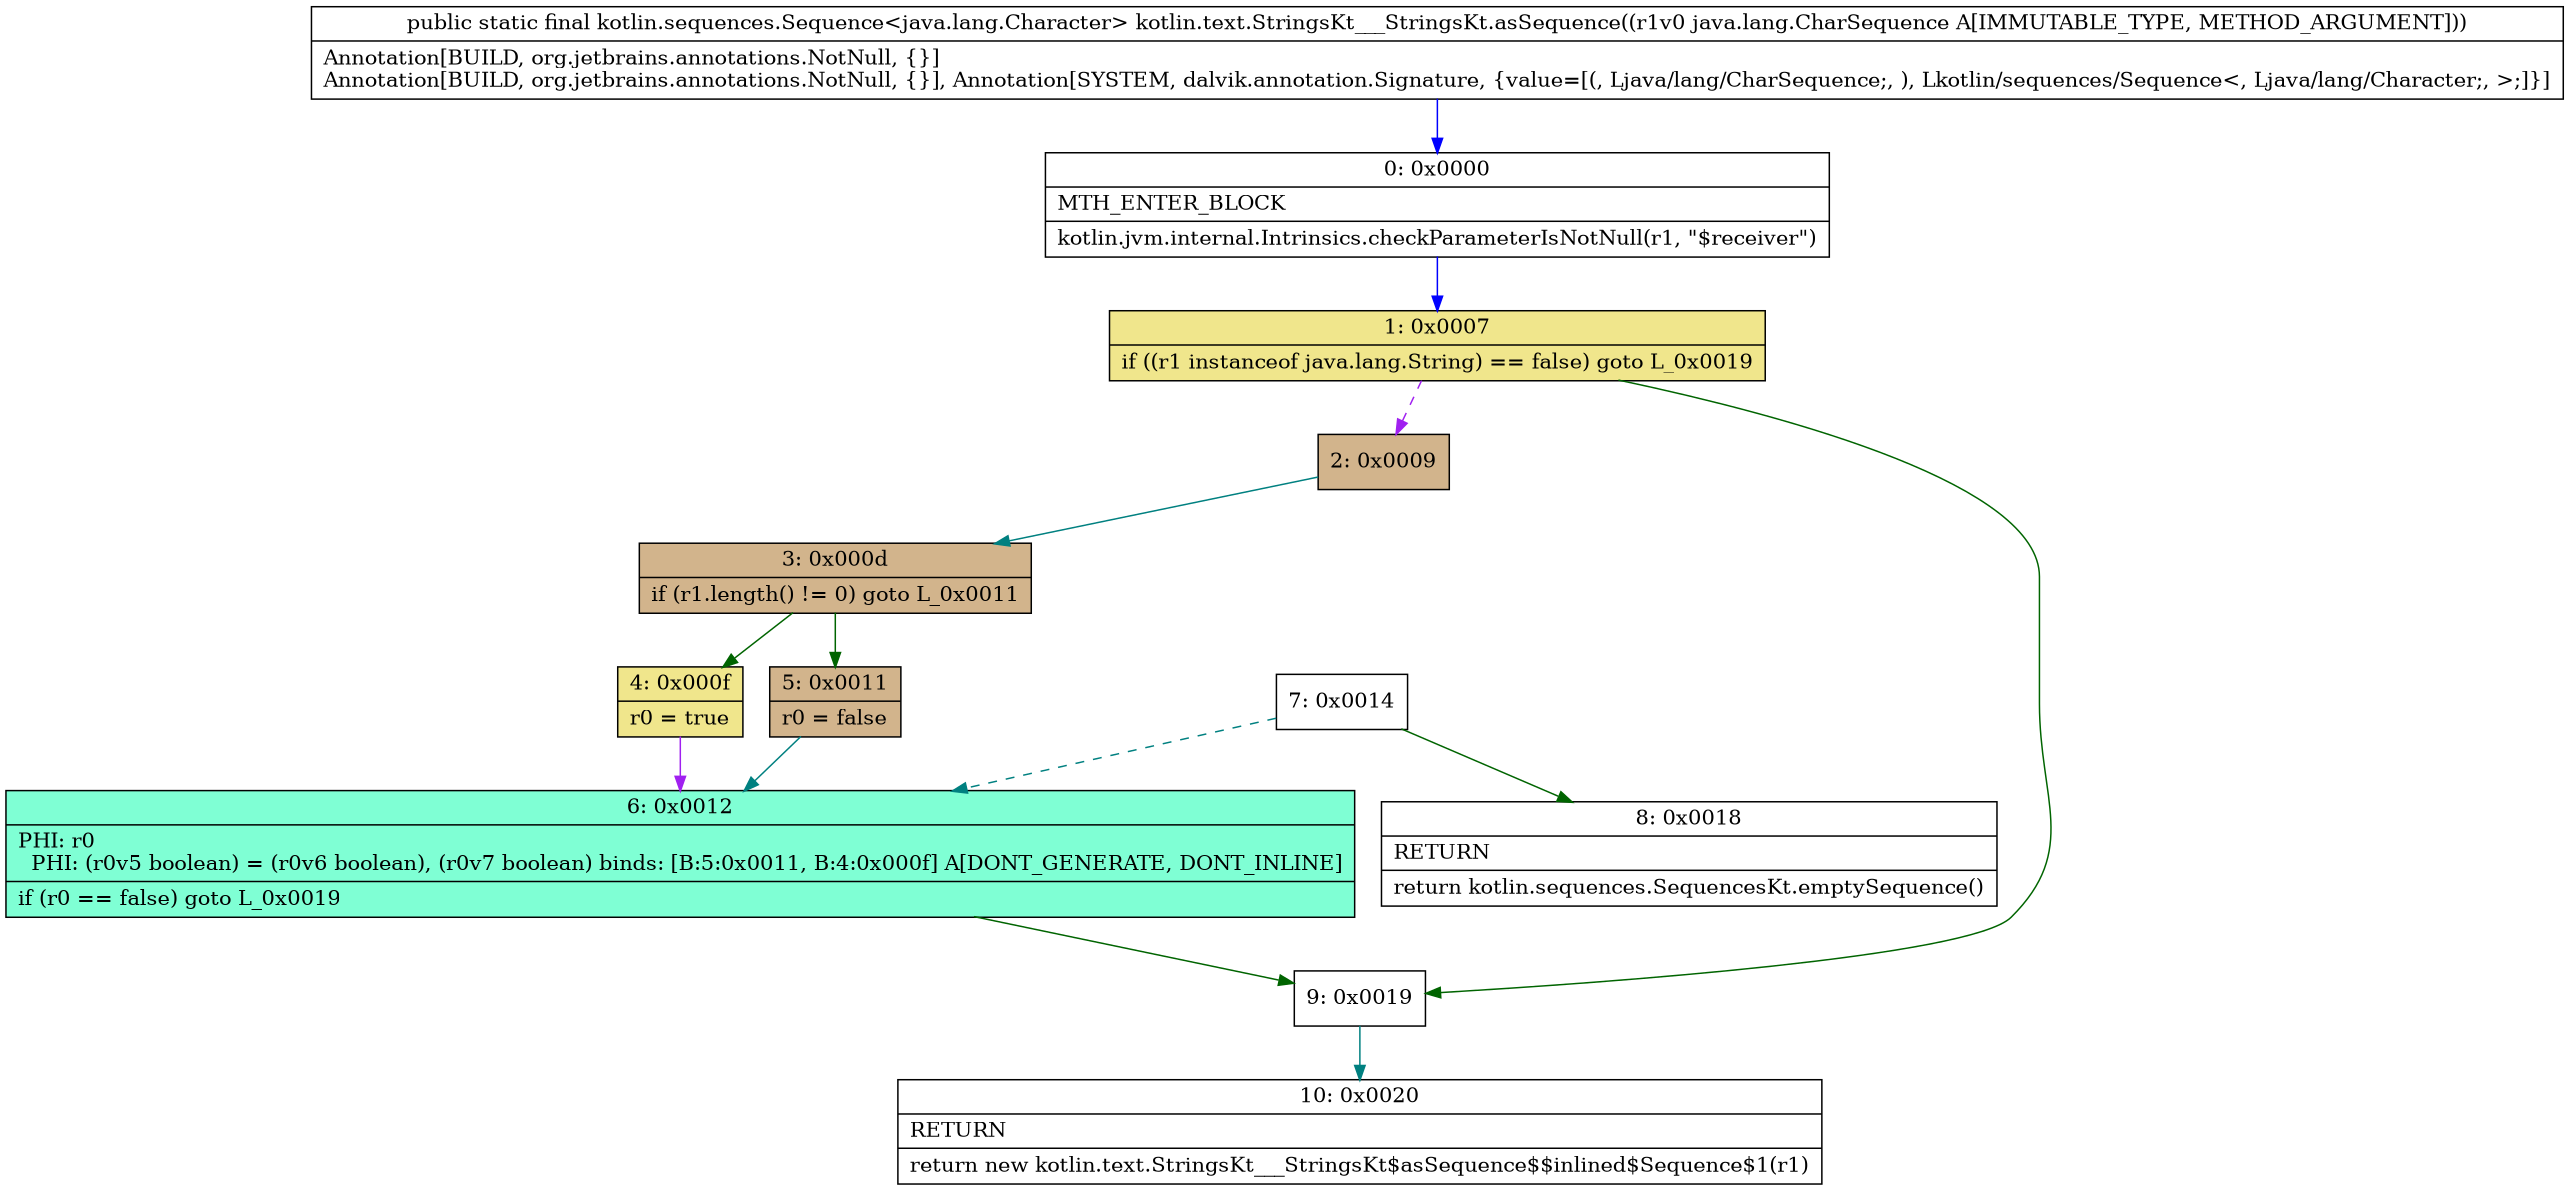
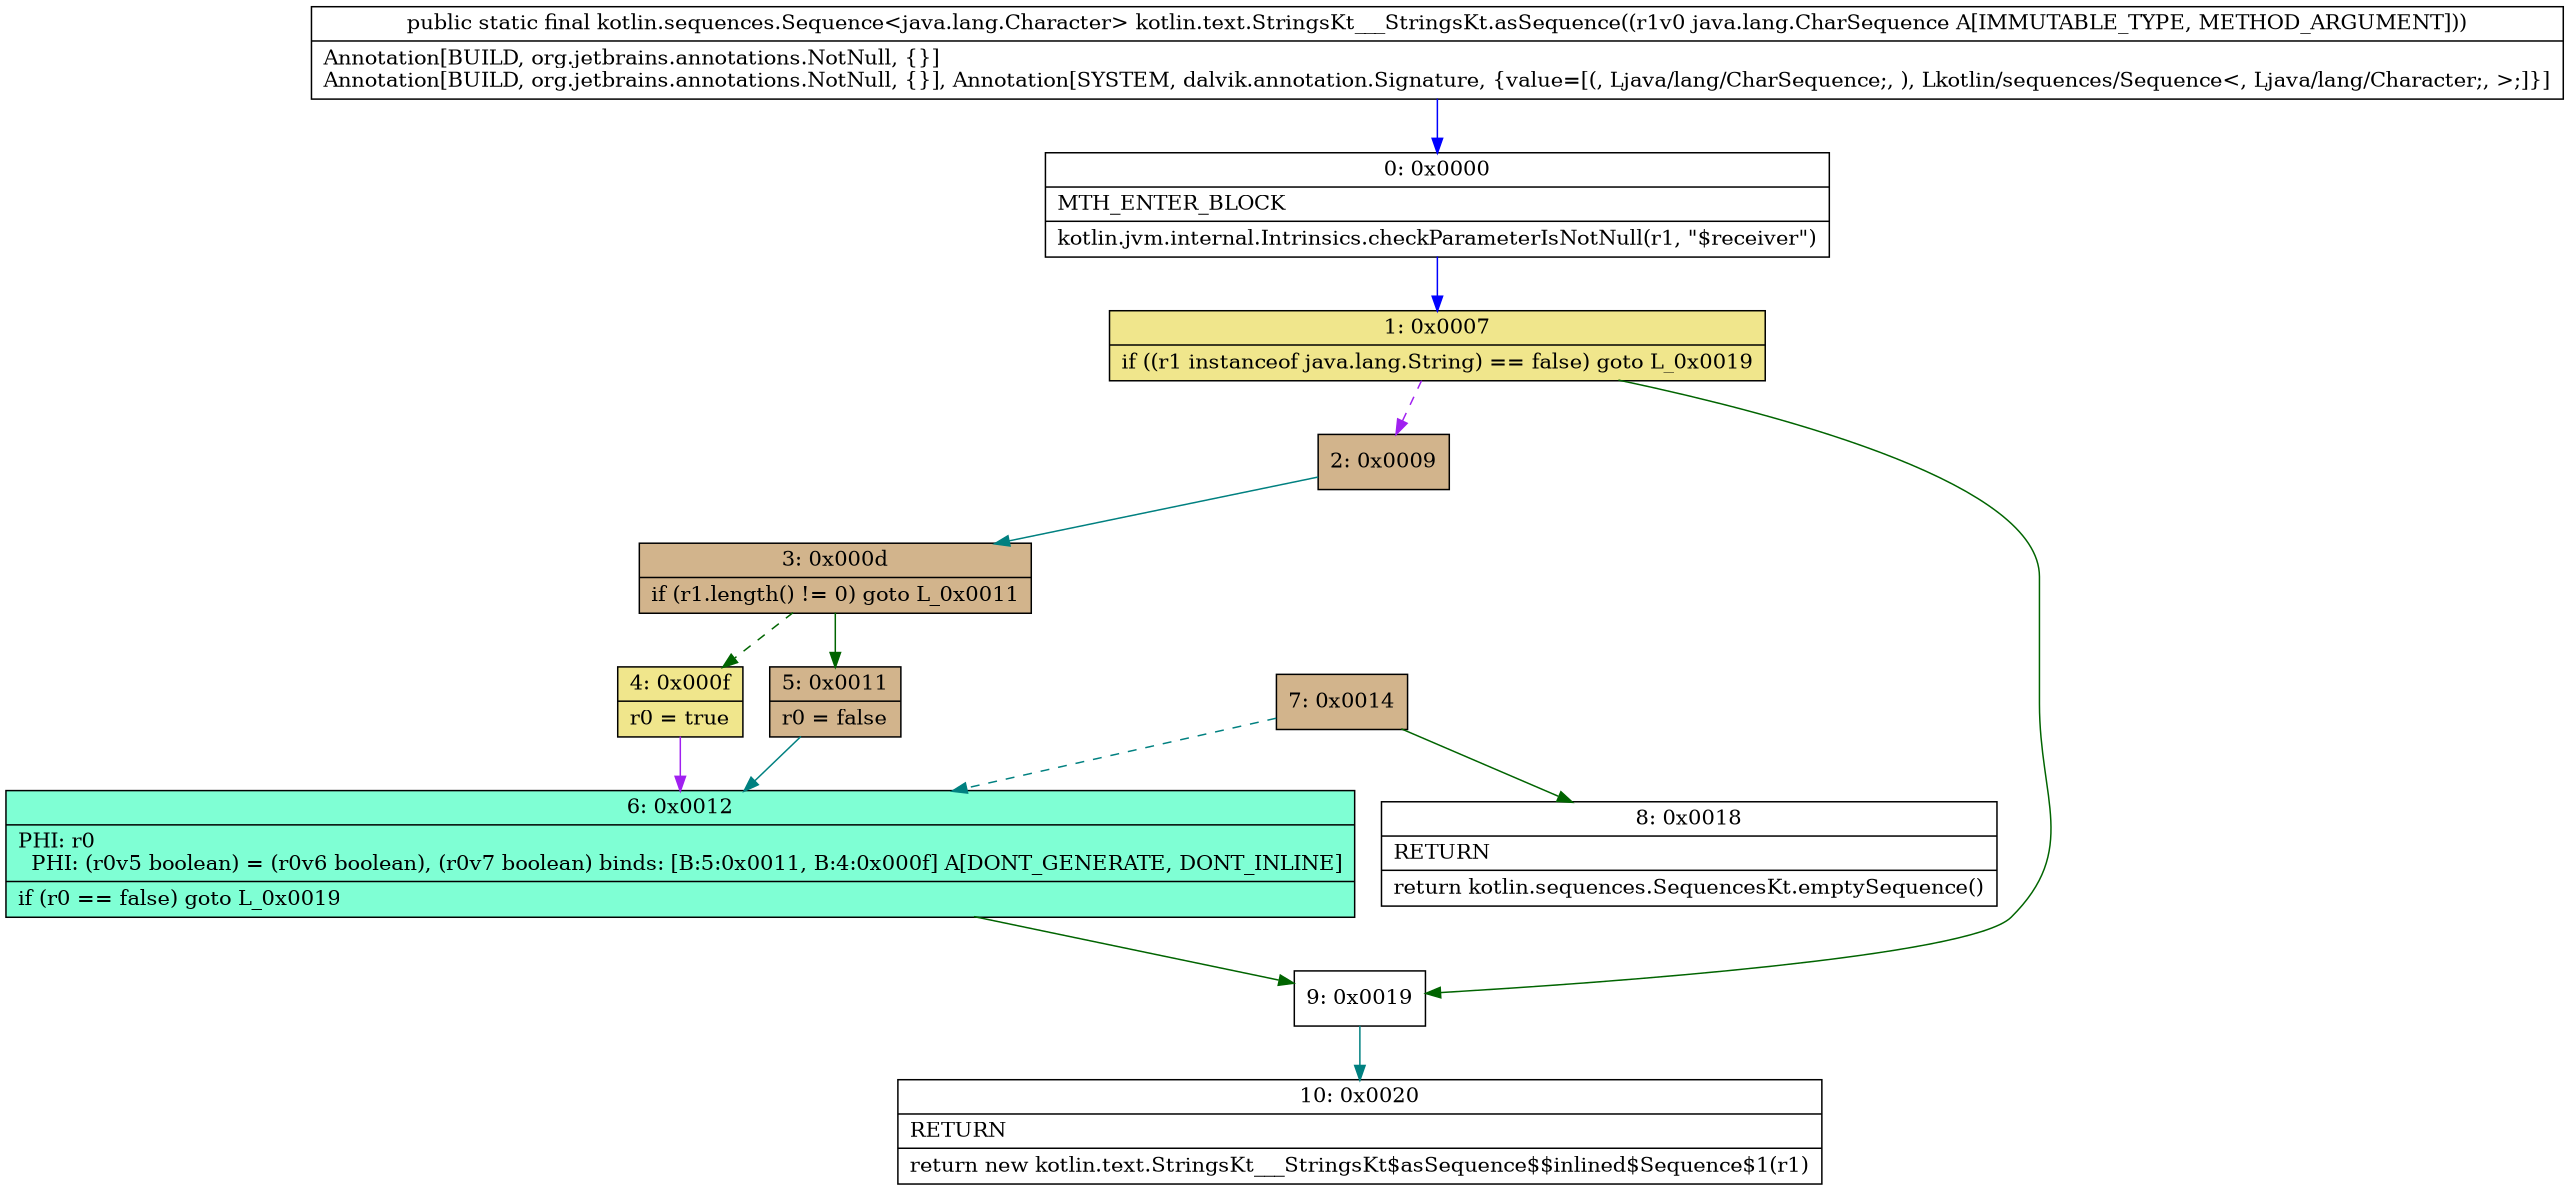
edge "3: 0x000d" -> "4: 0x000f": style solid -> dashed
node "7: 0x0014": fillcolor white -> tan
